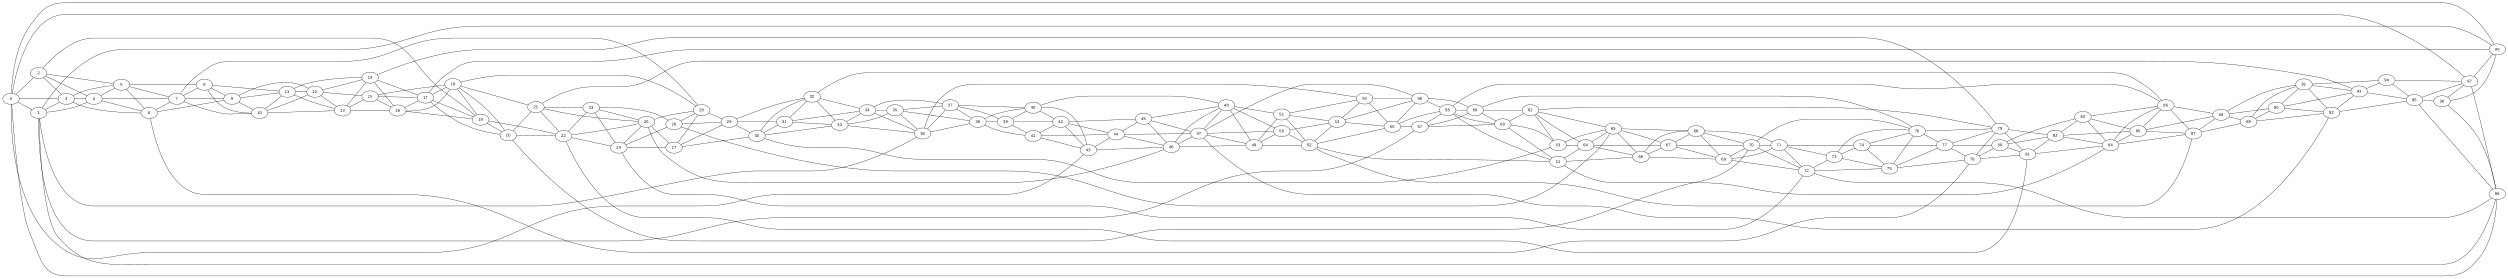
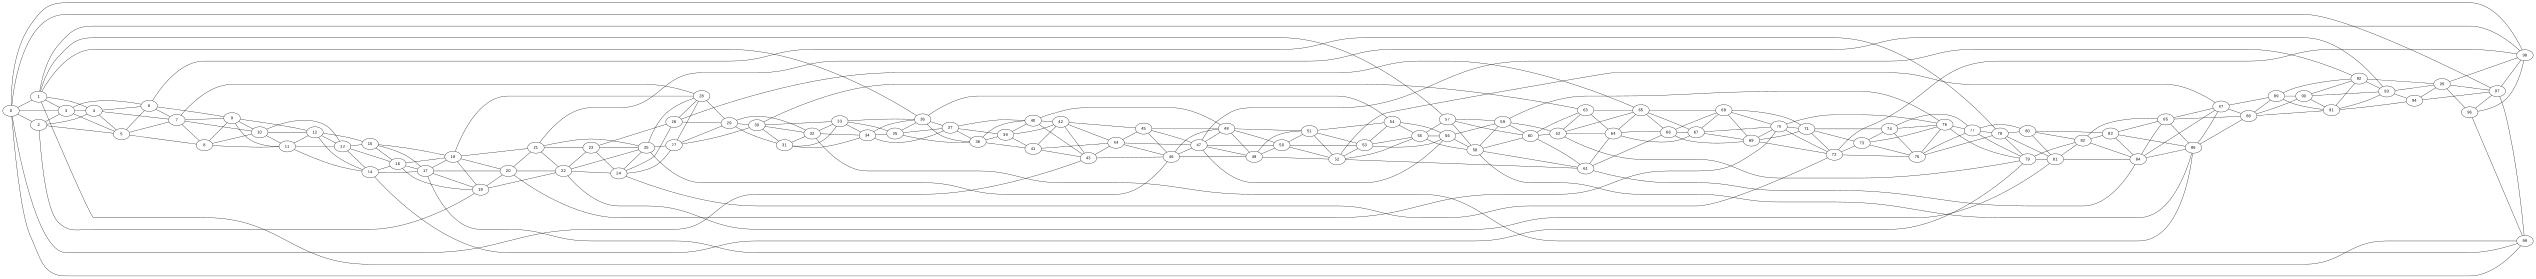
edge "51" -- "50": added
